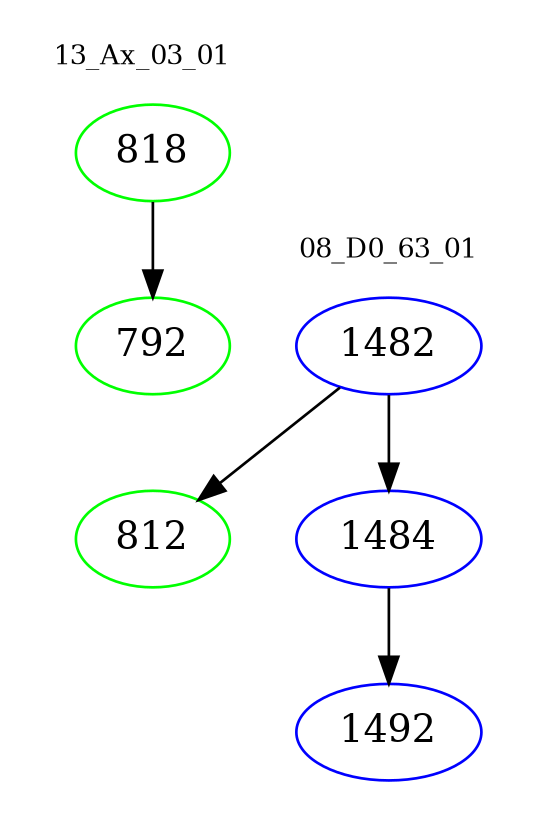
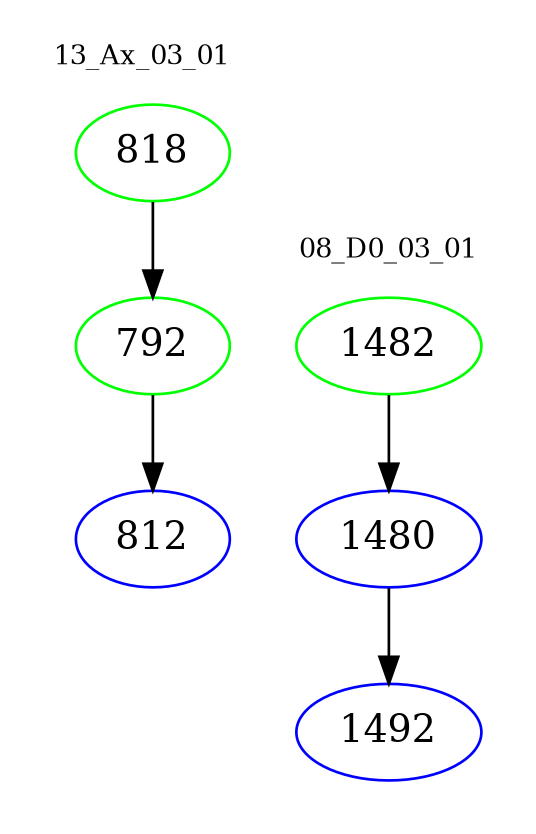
cluster "08_D0_63_01": label "08_D0_63_01" -> "08_D0_03_01"
node "1482": color blue -> green
edge "1482" -> "812": now "792" -> "812"
node "812": color green -> blue
node "1484": label "1484" -> "1480"
